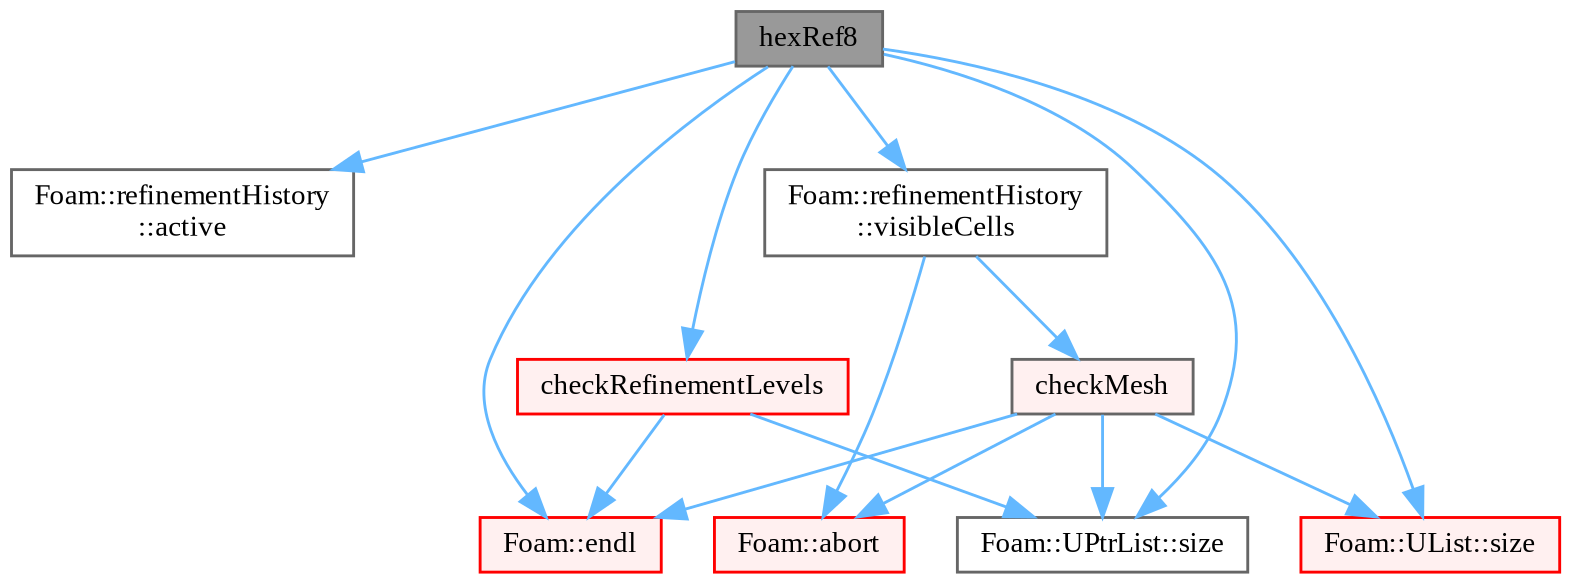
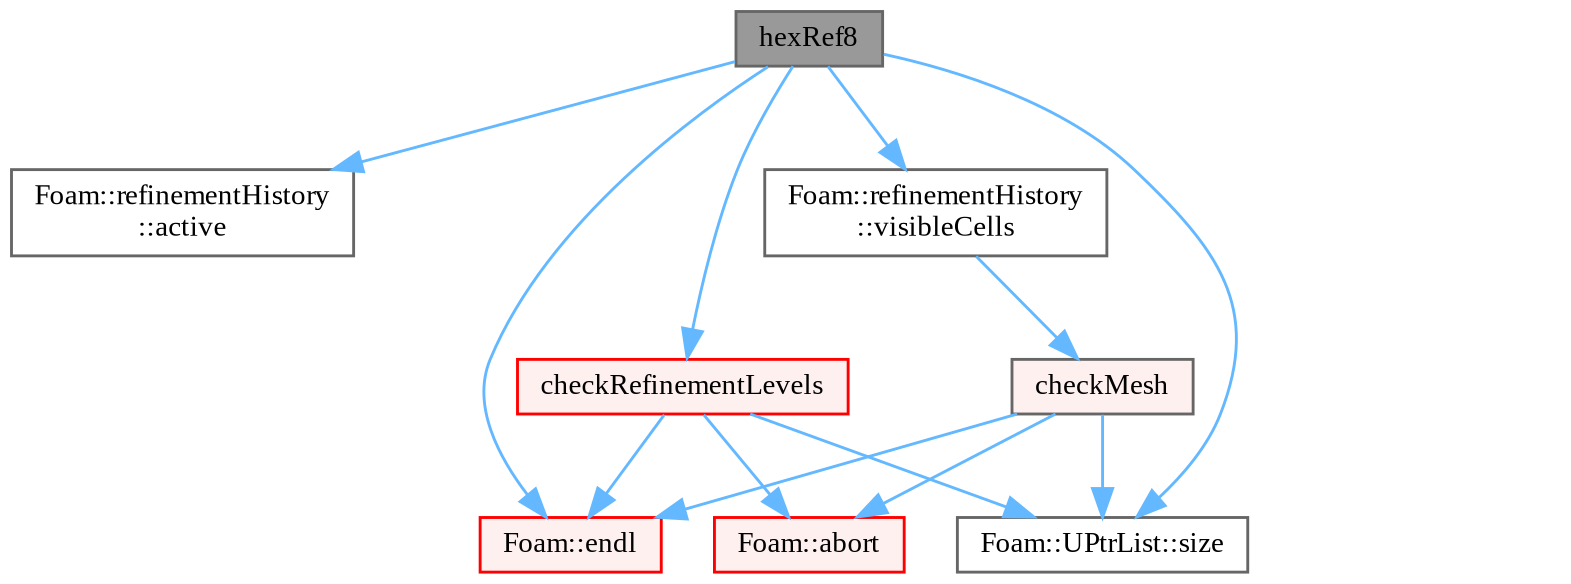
edge "Foam::refinementHistory ::visibleCells" -> "Foam::abort": now "checkRefinementLevels" -> "Foam::abort"
node "Foam::UList::size": removed
